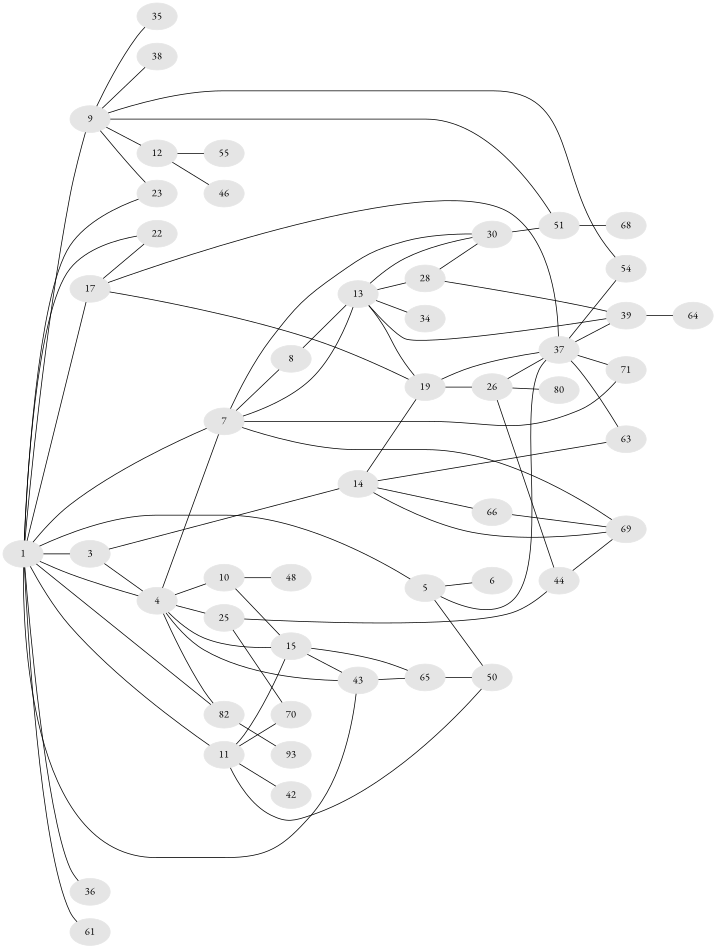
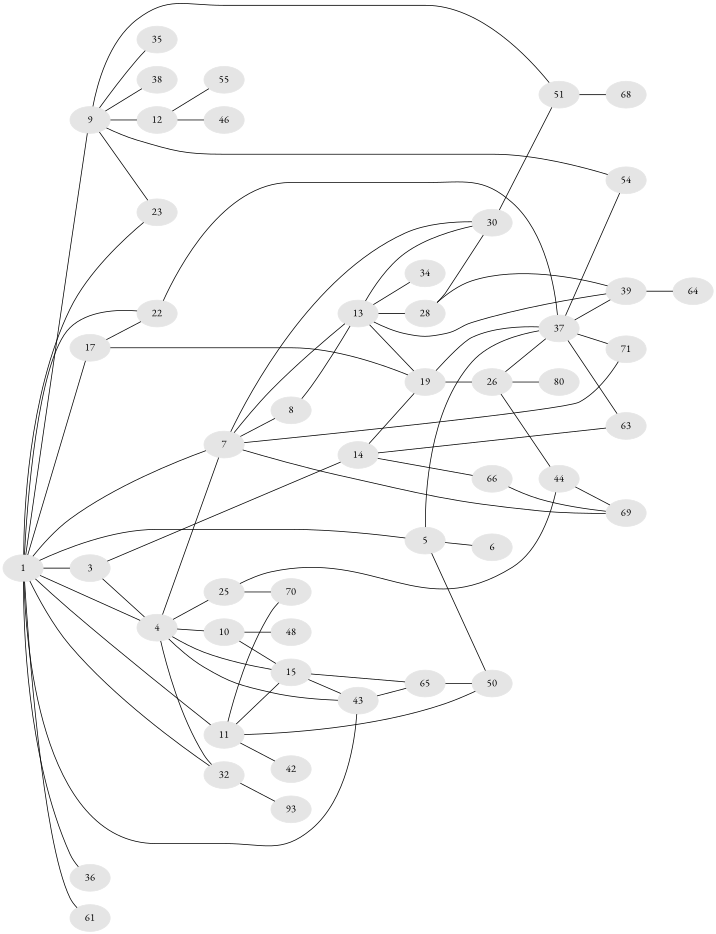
edge "17" -- "37": now "22" -- "37"
edge "14" -- "69": removed
node "82": label "82" -> "32"
